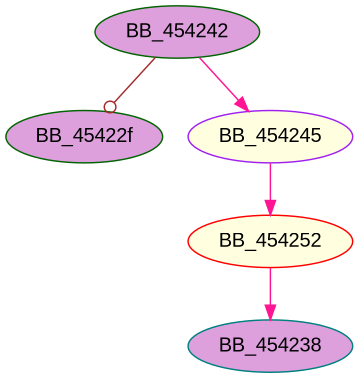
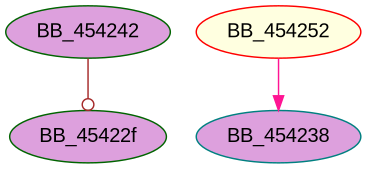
node "BB_454245": removed
